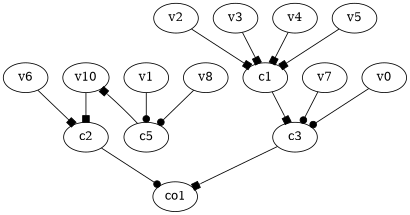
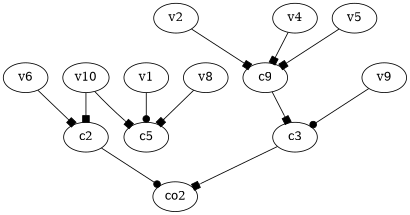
node "v3": removed
node "c1": label "c1" -> "c9"
node "v7": removed
node "v0": label "v0" -> "v9"
edge "v8" -> "c5": arrowhead dot -> box
edge "c5" -> "v10": reversed
node "co1": label "co1" -> "co2"
